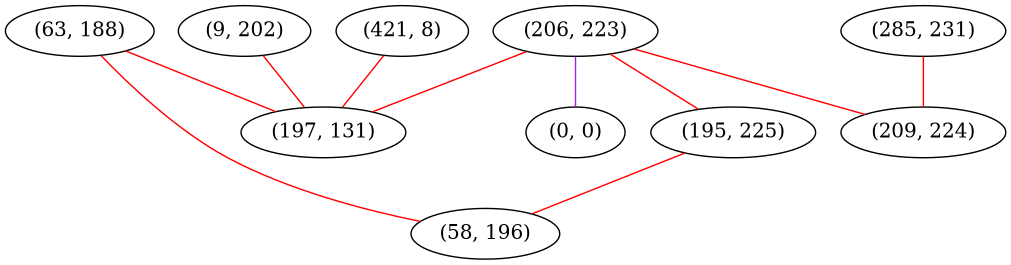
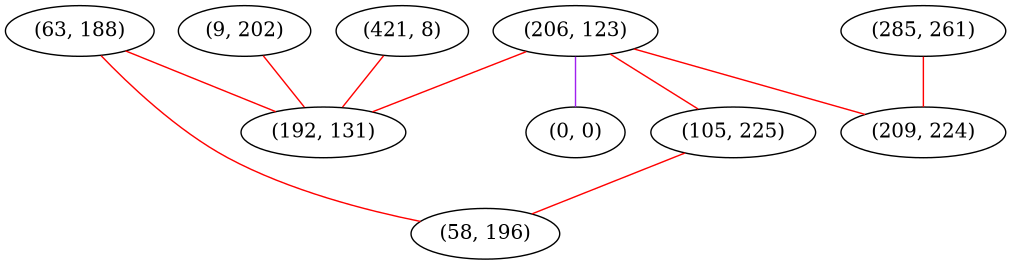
node "(206, 223)": label "(206, 223)" -> "(206, 123)"
node "(285, 231)": label "(285, 231)" -> "(285, 261)"
node "(197, 131)": label "(197, 131)" -> "(192, 131)"
node "(195, 225)": label "(195, 225)" -> "(105, 225)"
